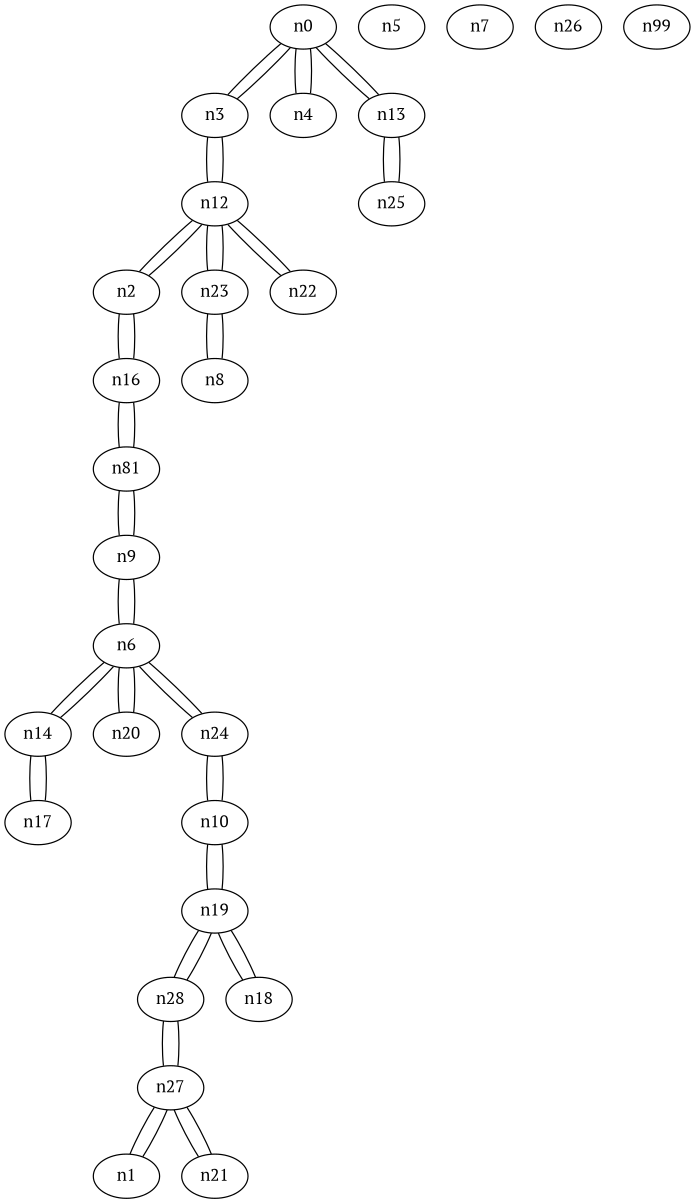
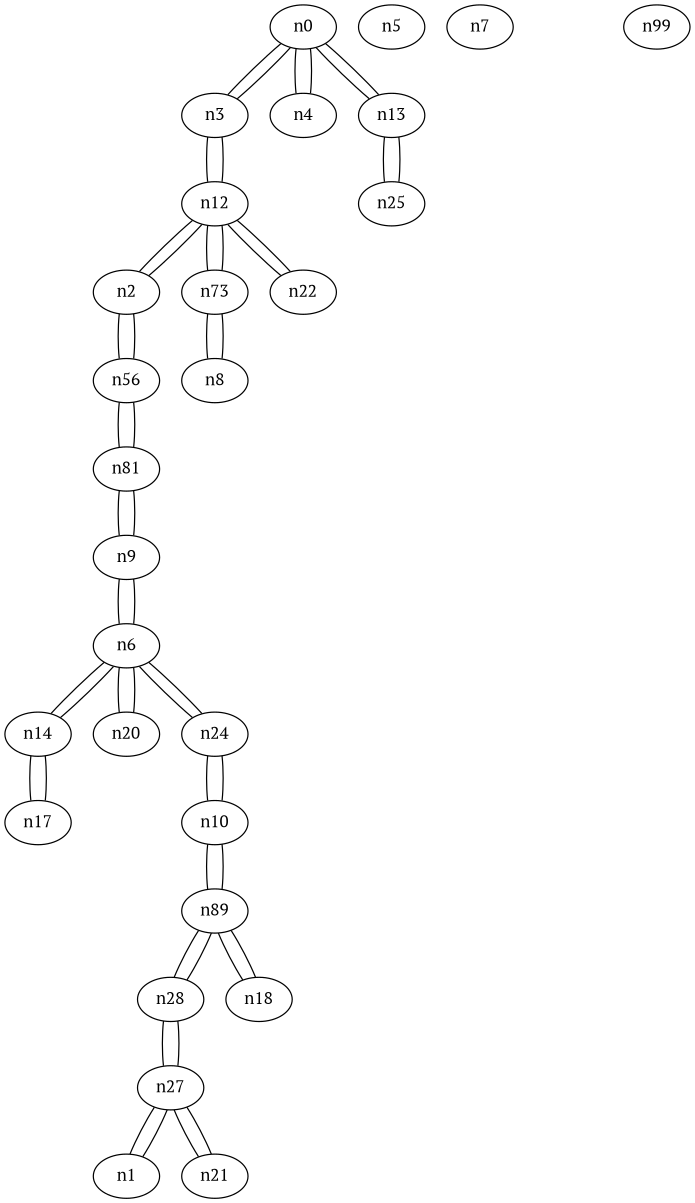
node "n26": removed
node "n23": label "n23" -> "n73"
node "n16": label "n16" -> "n56"
node "n19": label "n19" -> "n89"
